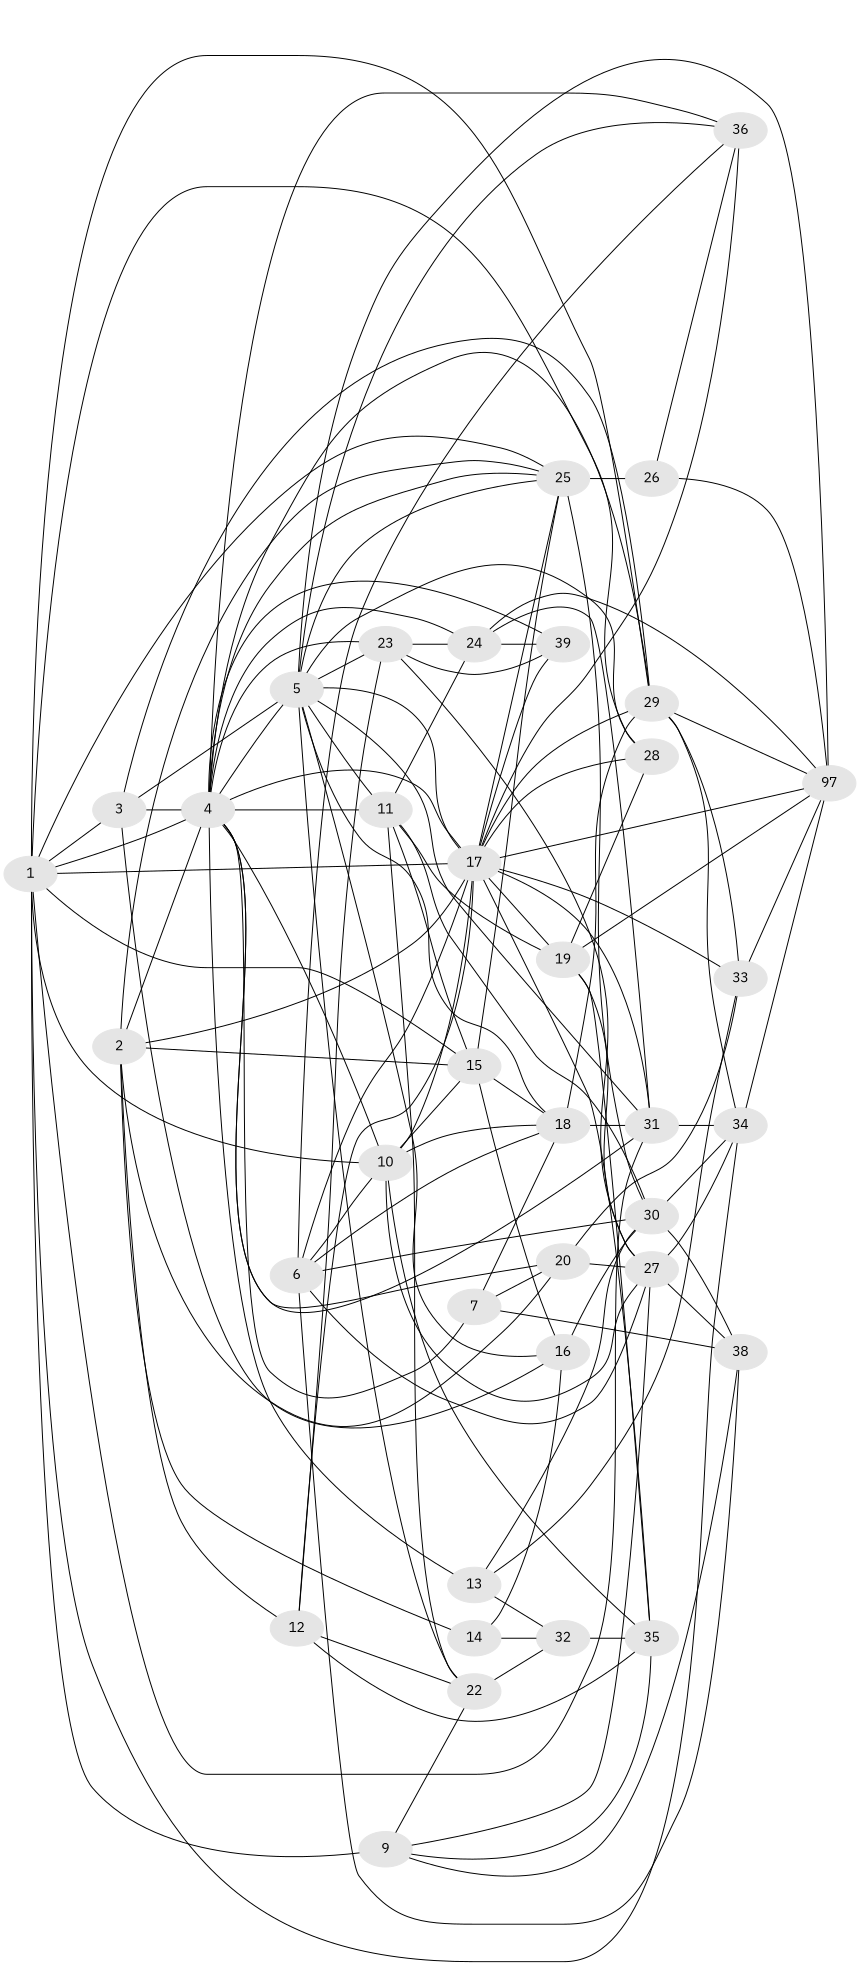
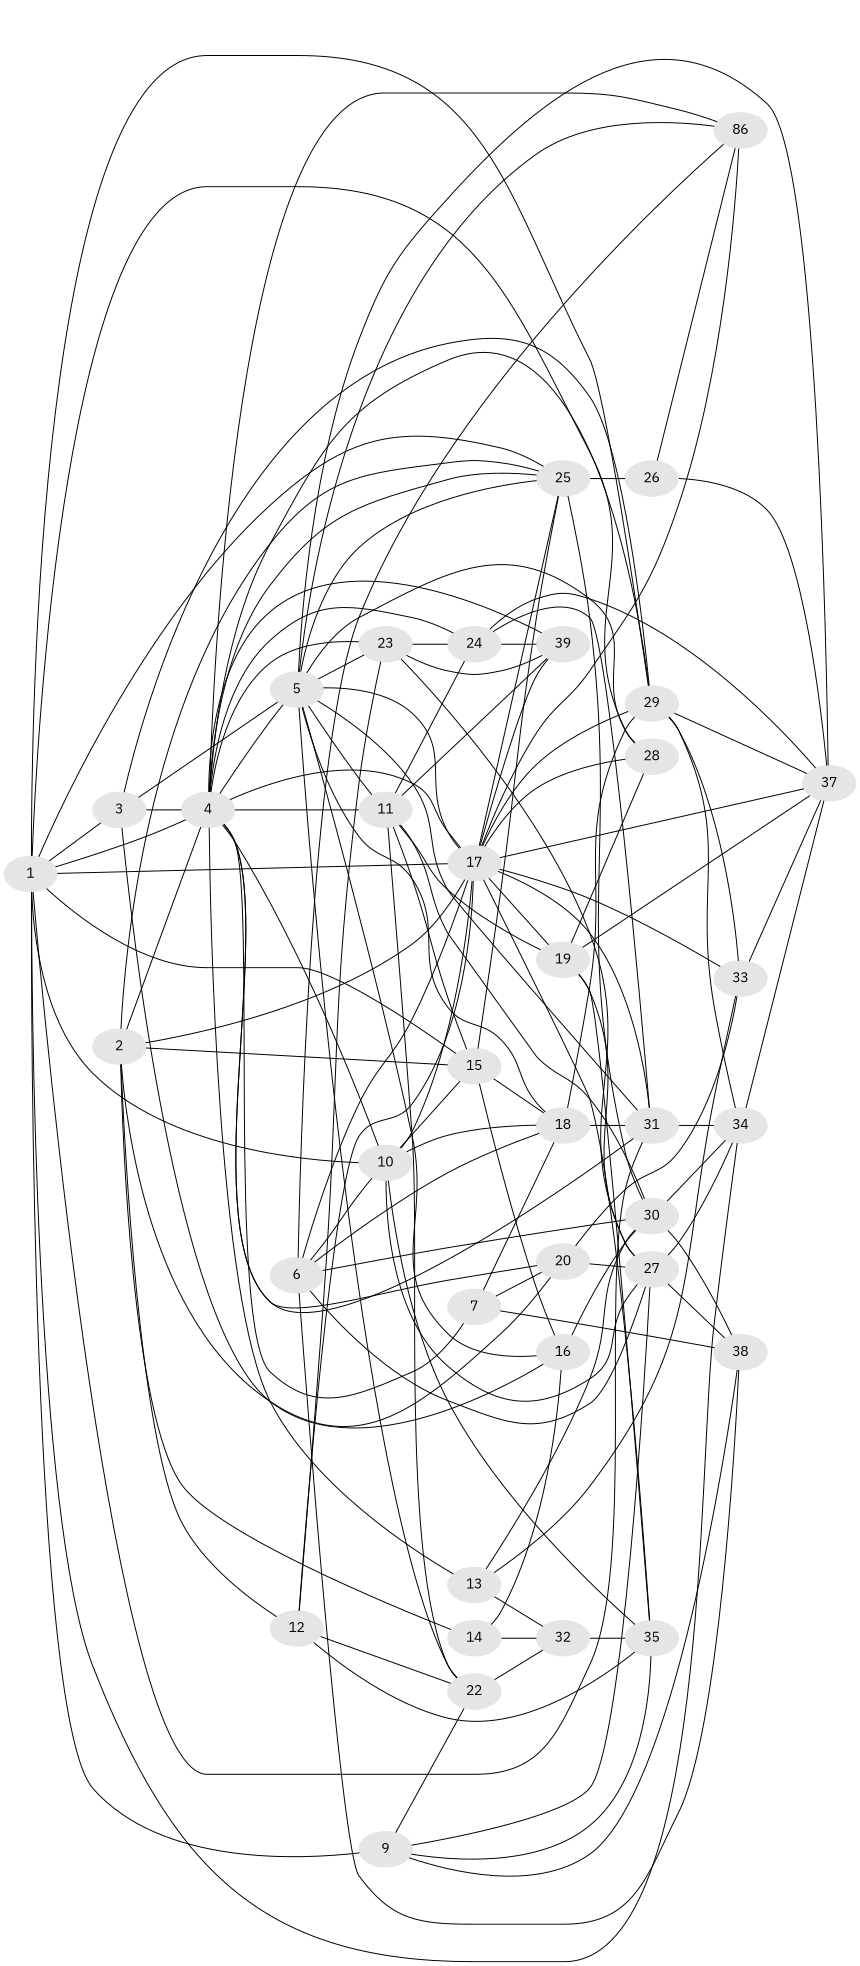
node "36": label "36" -> "86"
edge "39" -- "11": added
node "97": label "97" -> "37"
